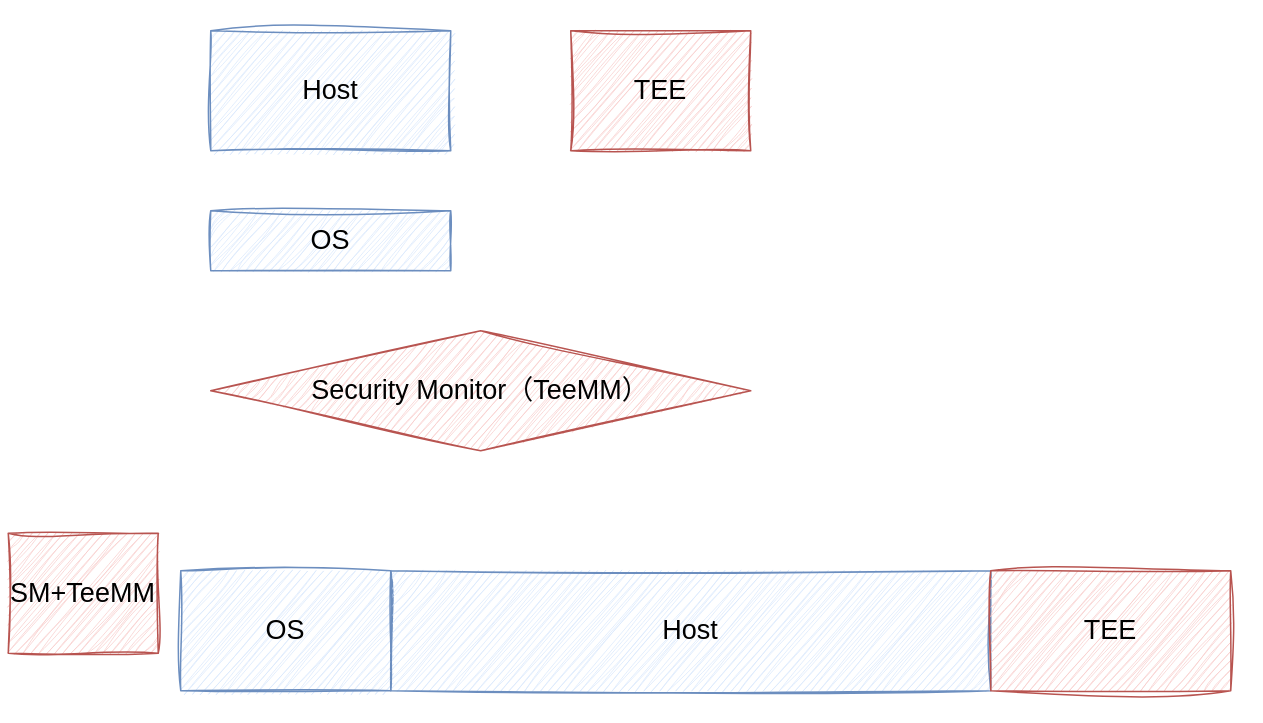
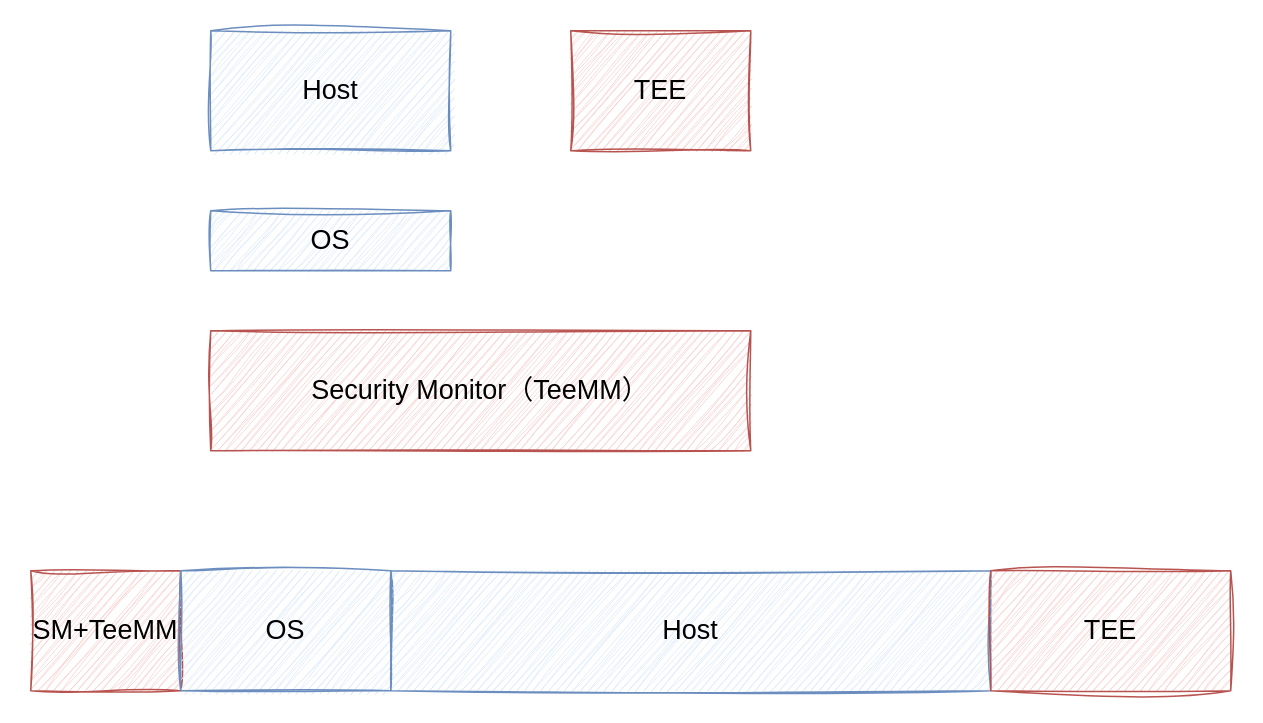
node "Security Monitor（TeeMM）": shape diamond -> rectangle
node "SM+TeeMM": moved (83, 593) -> (106, 631)
